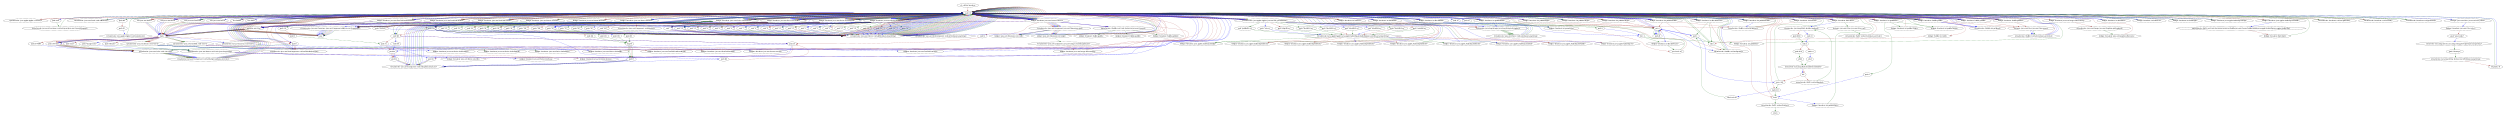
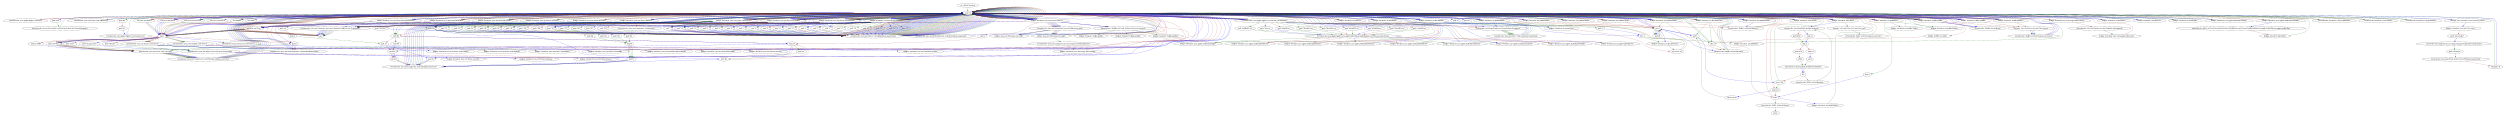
node "push 337": added
